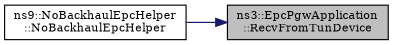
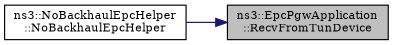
node "ns9::NoBackhaulEpcHelper ::NoBackhaulEpcHelper": label "ns9::NoBackhaulEpcHelper ::NoBackhaulEpcHelper" -> "ns3::NoBackhaulEpcHelper ::NoBackhaulEpcHelper"
